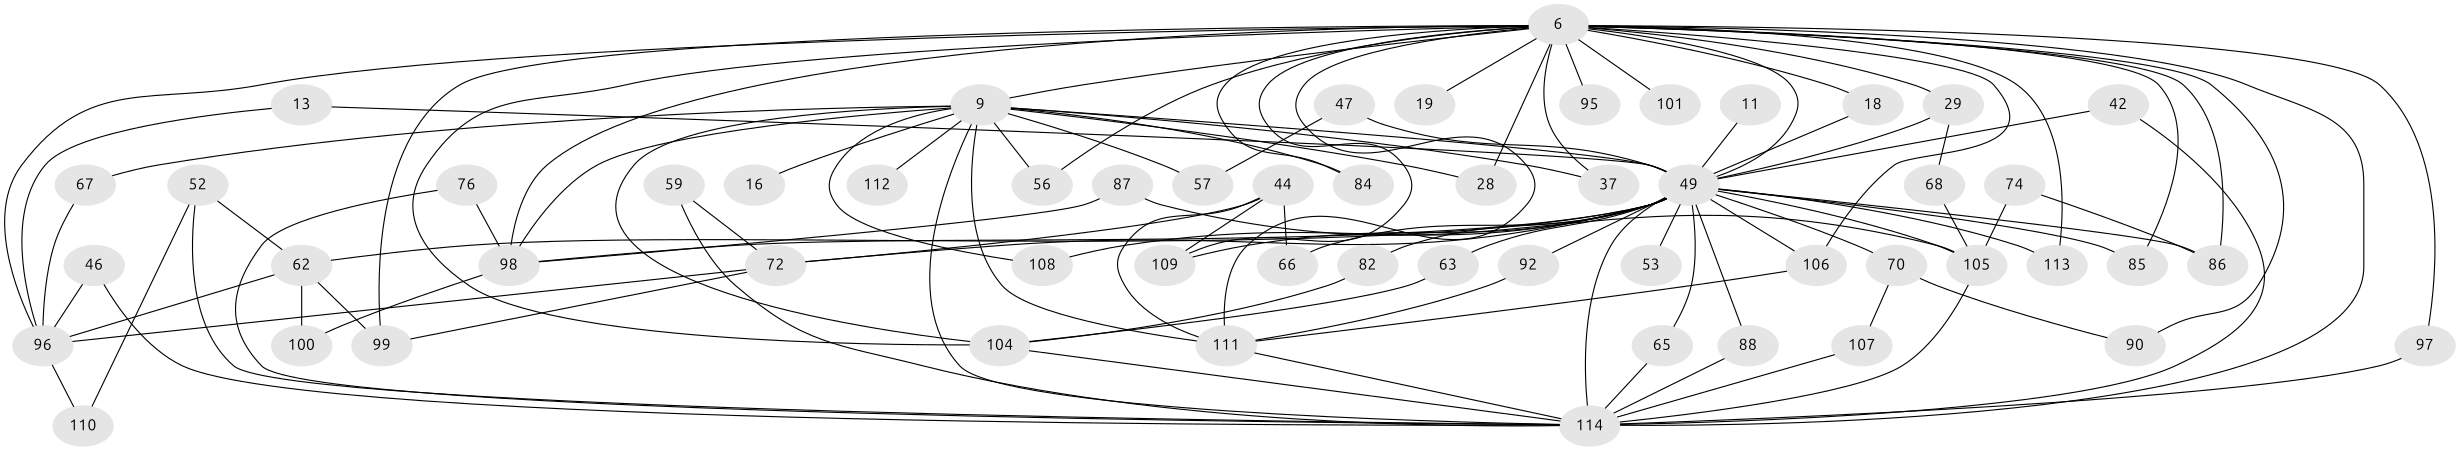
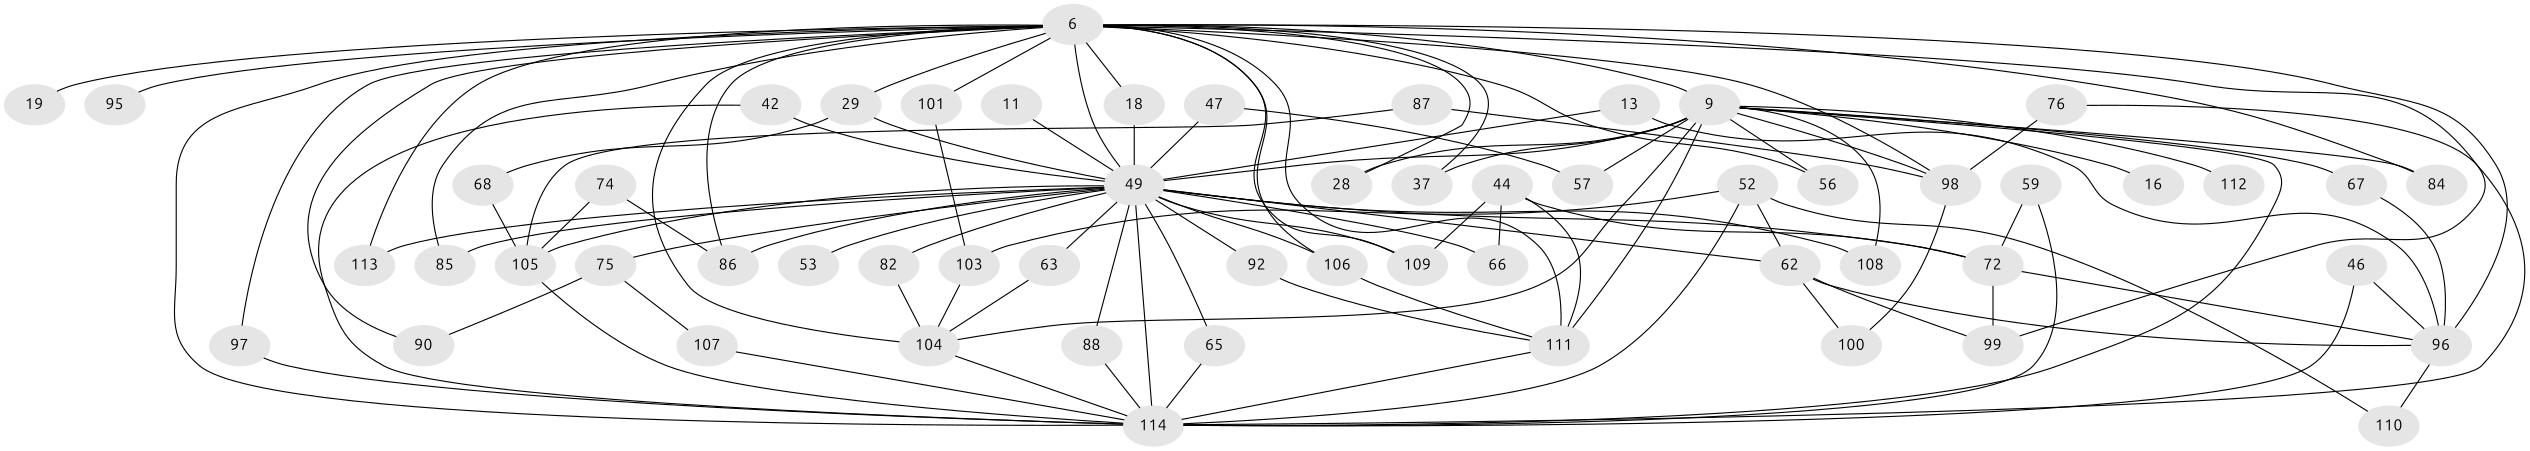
edge "49" -- "98": removed
node "103": added
node "70": label "70" -> "75"
